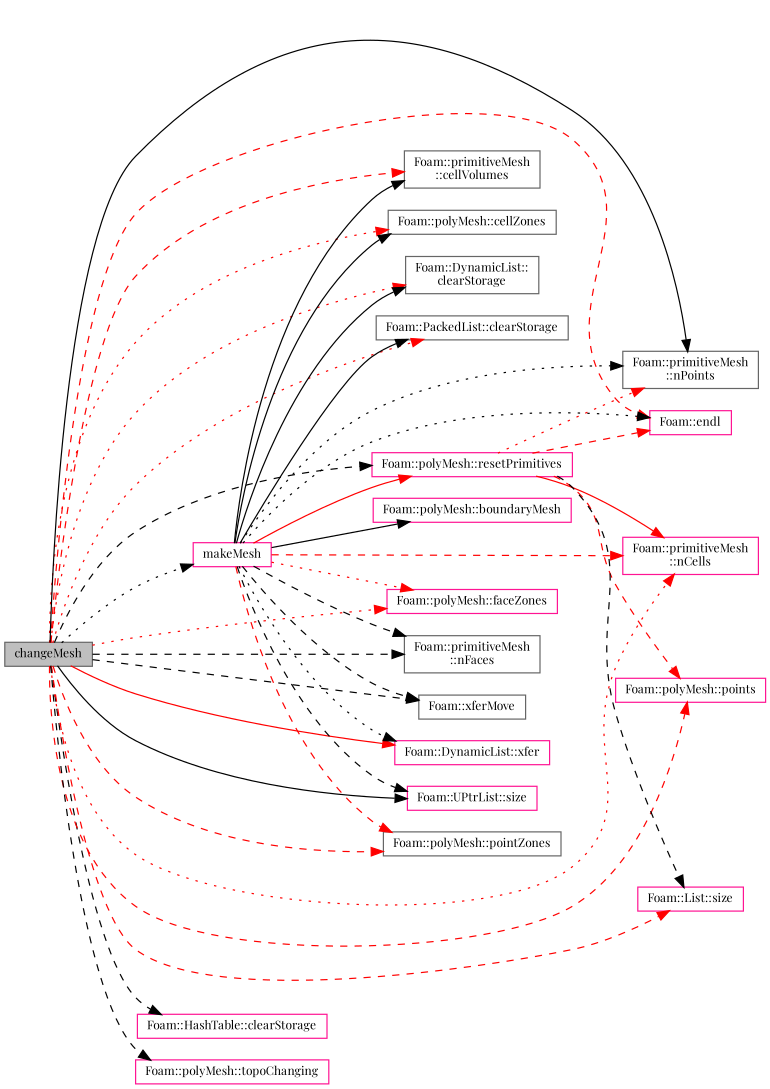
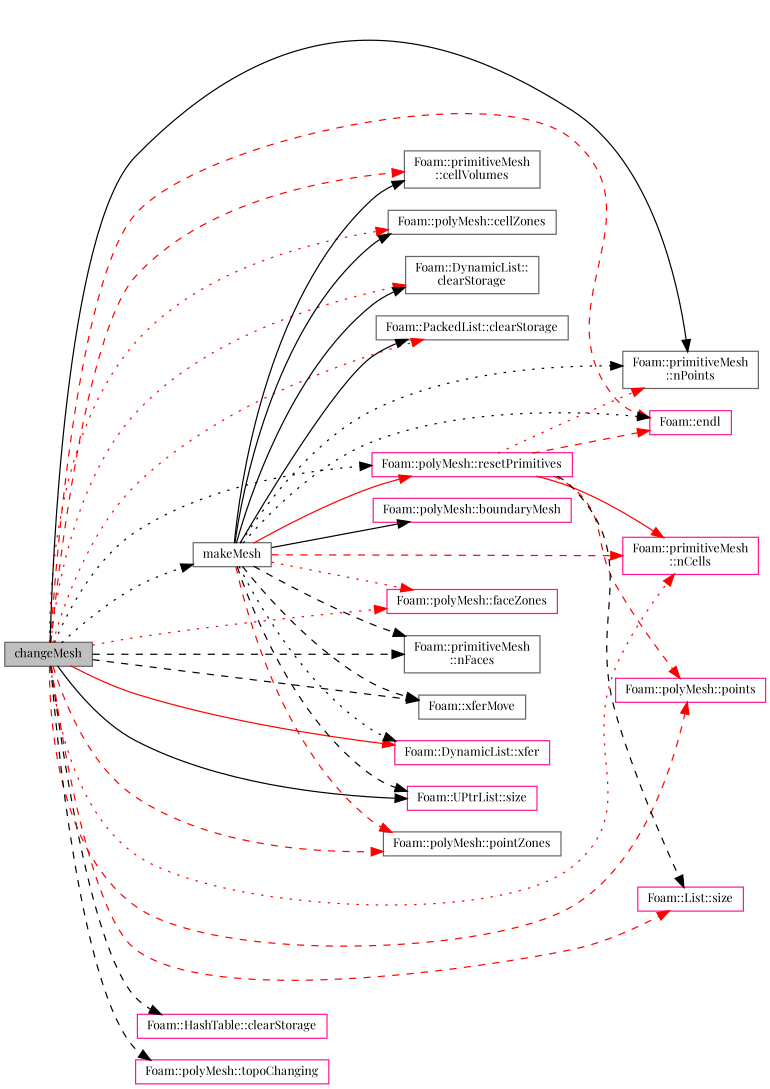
edge "changeMesh" -> "Foam::polyMesh::resetPrimitives": style dashed -> dotted
node "makeMesh": color deeppink -> gray40
